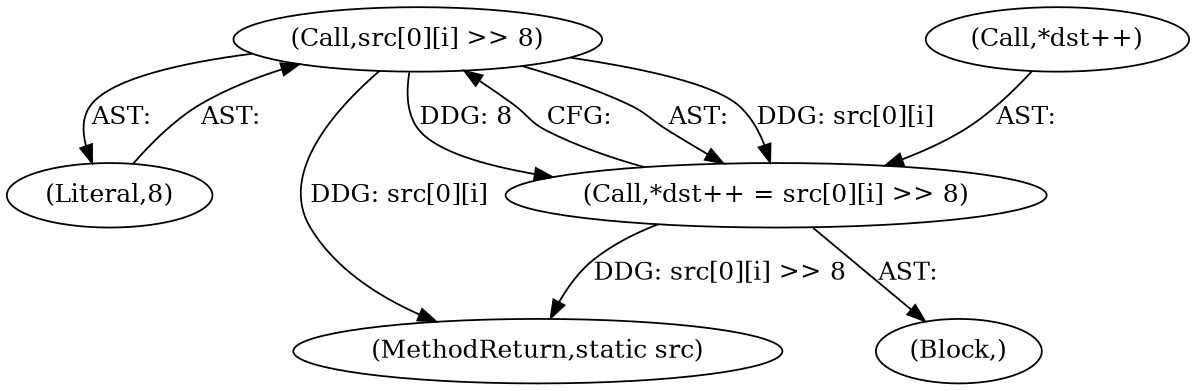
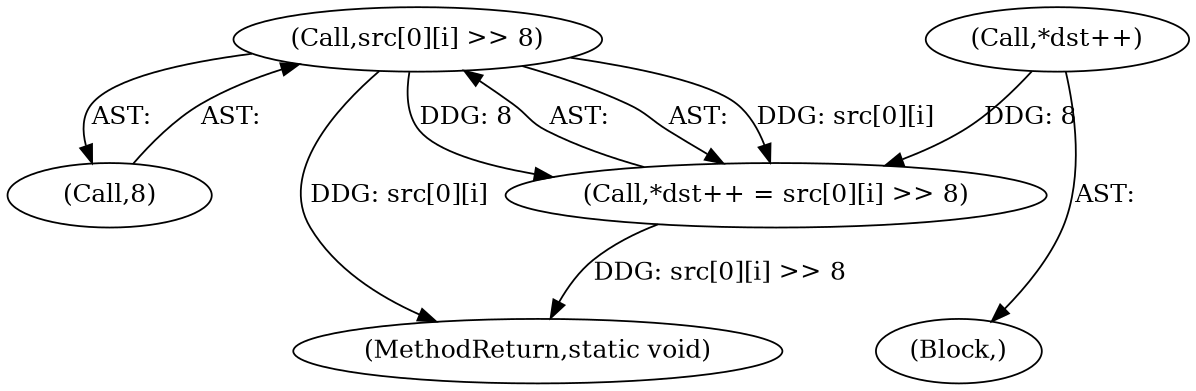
edge "(Call,*dst++ = src[0][i] >> 8)" -> "(Call,src[0][i] >> 8)": label "CFG: " -> "AST: "
edge "(Call,*dst++)" -> "(Call,*dst++ = src[0][i] >> 8)": label "AST: " -> "DDG: 8"
node "(Literal,8)": label "(Literal,8)" -> "(Call,8)"
edge "(Call,*dst++ = src[0][i] >> 8)" -> "(Block,)": now "(Call,*dst++)" -> "(Block,)"
node "(MethodReturn,static src)": label "(MethodReturn,static src)" -> "(MethodReturn,static void)"
